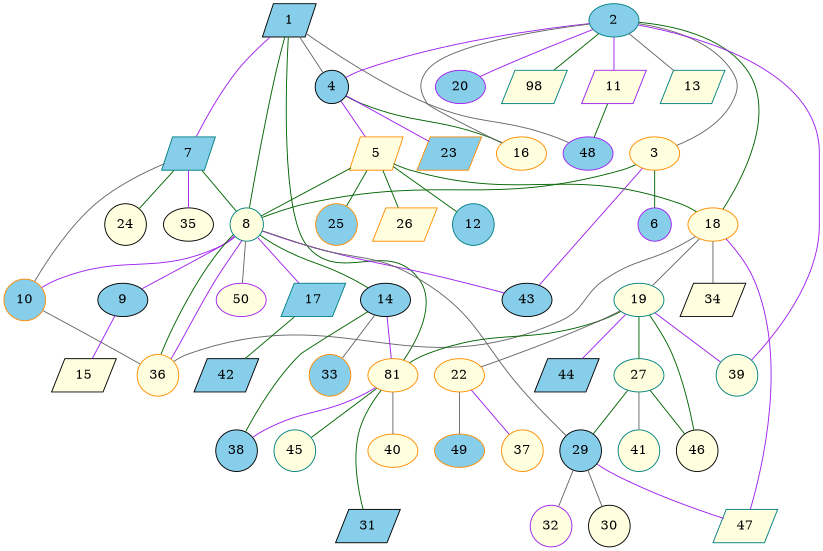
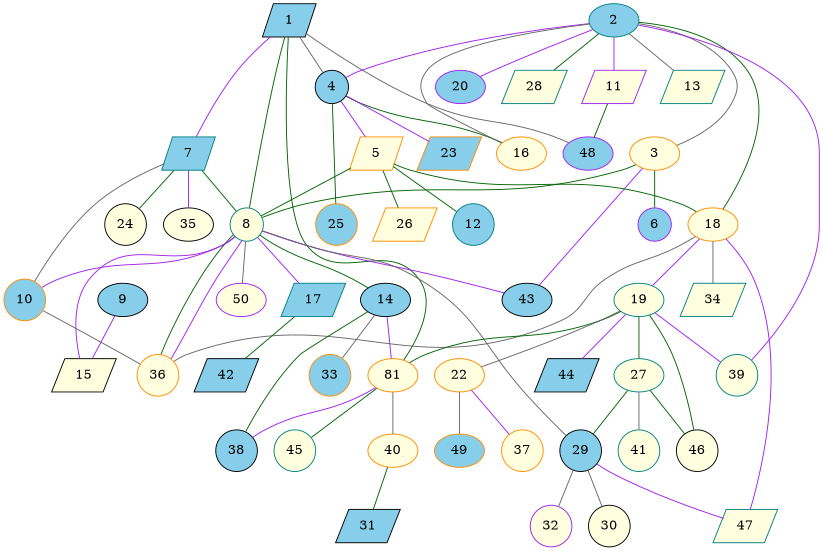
node "98": label "98" -> "28"
edge "5" -- "25": now "4" -- "25"
edge "18" -- "19": color gray40 -> purple
edge "8" -- "9": now "8" -- "15"
node "34": color black -> teal
edge "81" -- "31": now "40" -- "31"
